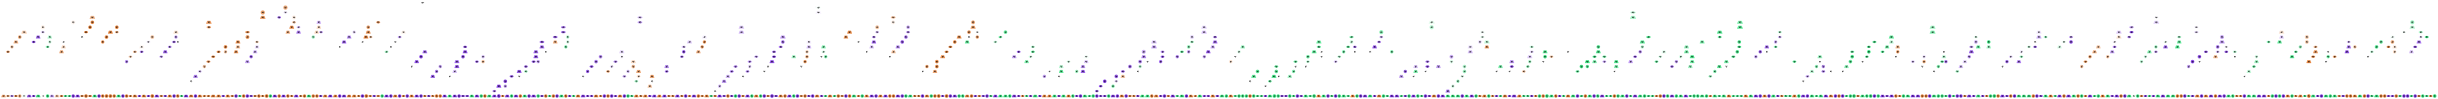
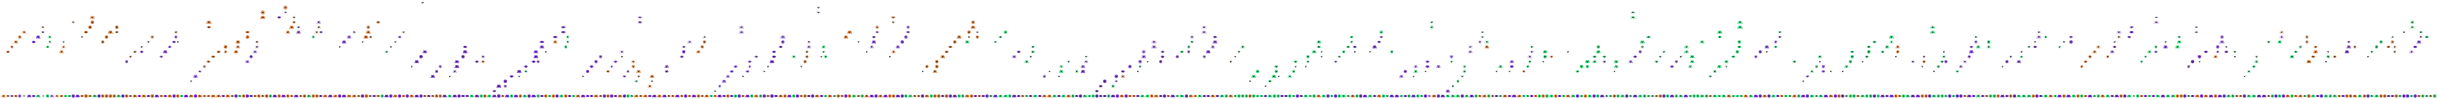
node "gini = 0.38 samples = 8 value = [6, 2, 0] class = 0": fillcolor #eeab7b -> #ab7bee
node "gini = 0.0 samples = 12 value = [0, 0, 12] class = 2": fillcolor #8139e5 -> #c8a8f4
